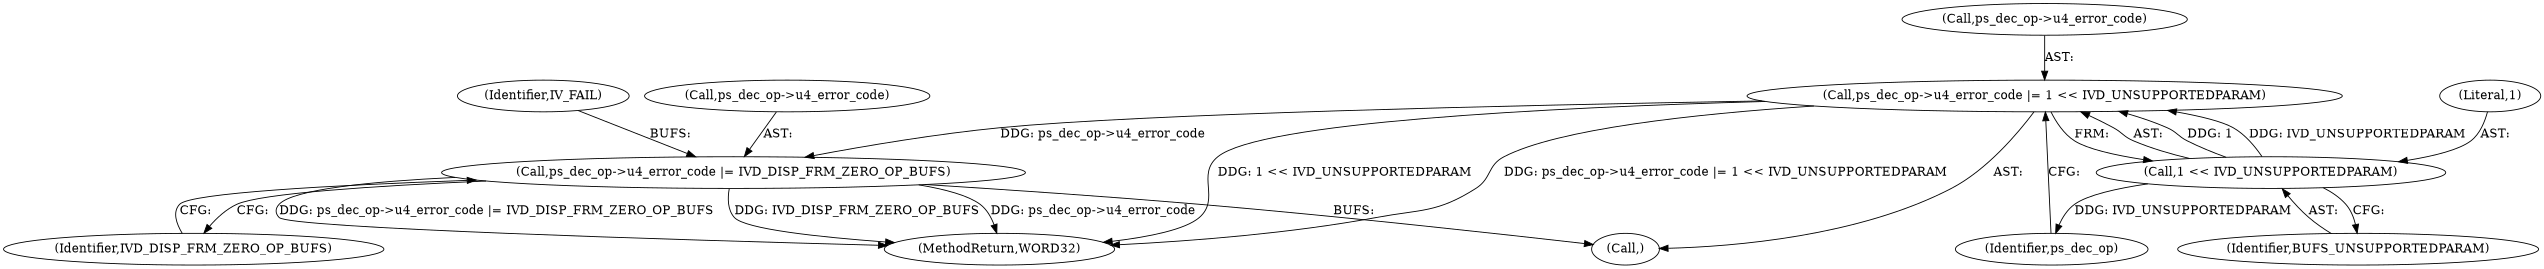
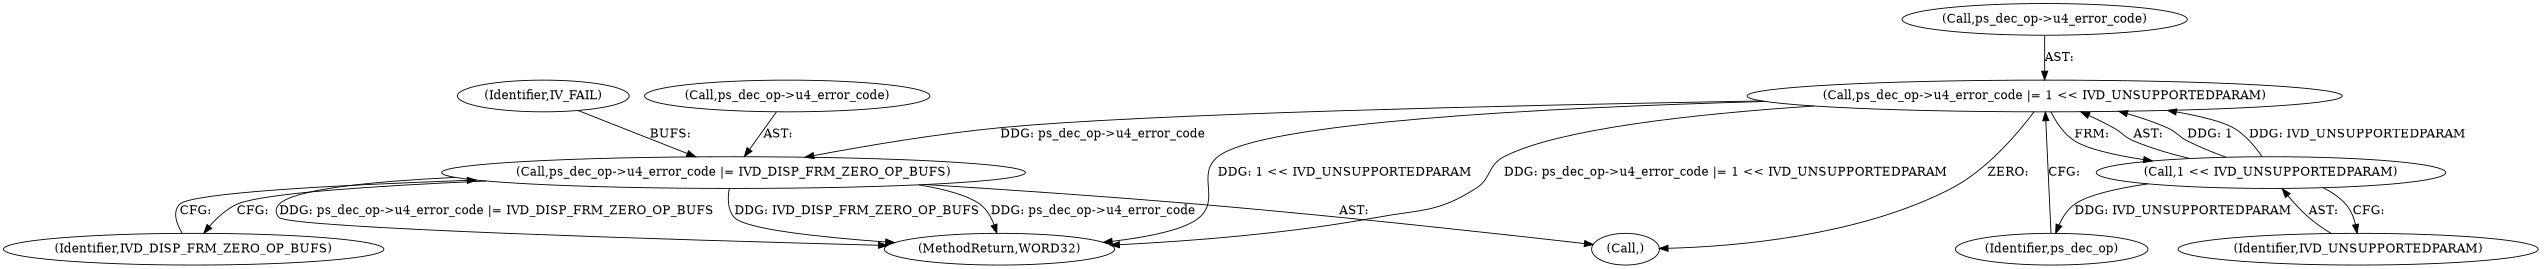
node "(Literal,1)": removed
edge "(Call,ps_dec_op->u4_error_code |= 1 << IVD_UNSUPPORTEDPARAM)" -> "(Call,)": label "AST: " -> "ZERO: "
edge "(Call,ps_dec_op->u4_error_code |= IVD_DISP_FRM_ZERO_OP_BUFS)" -> "(Call,)": label "BUFS: " -> "AST: "
node "(Identifier,BUFS_UNSUPPORTEDPARAM)": label "(Identifier,BUFS_UNSUPPORTEDPARAM)" -> "(Identifier,IVD_UNSUPPORTEDPARAM)"
